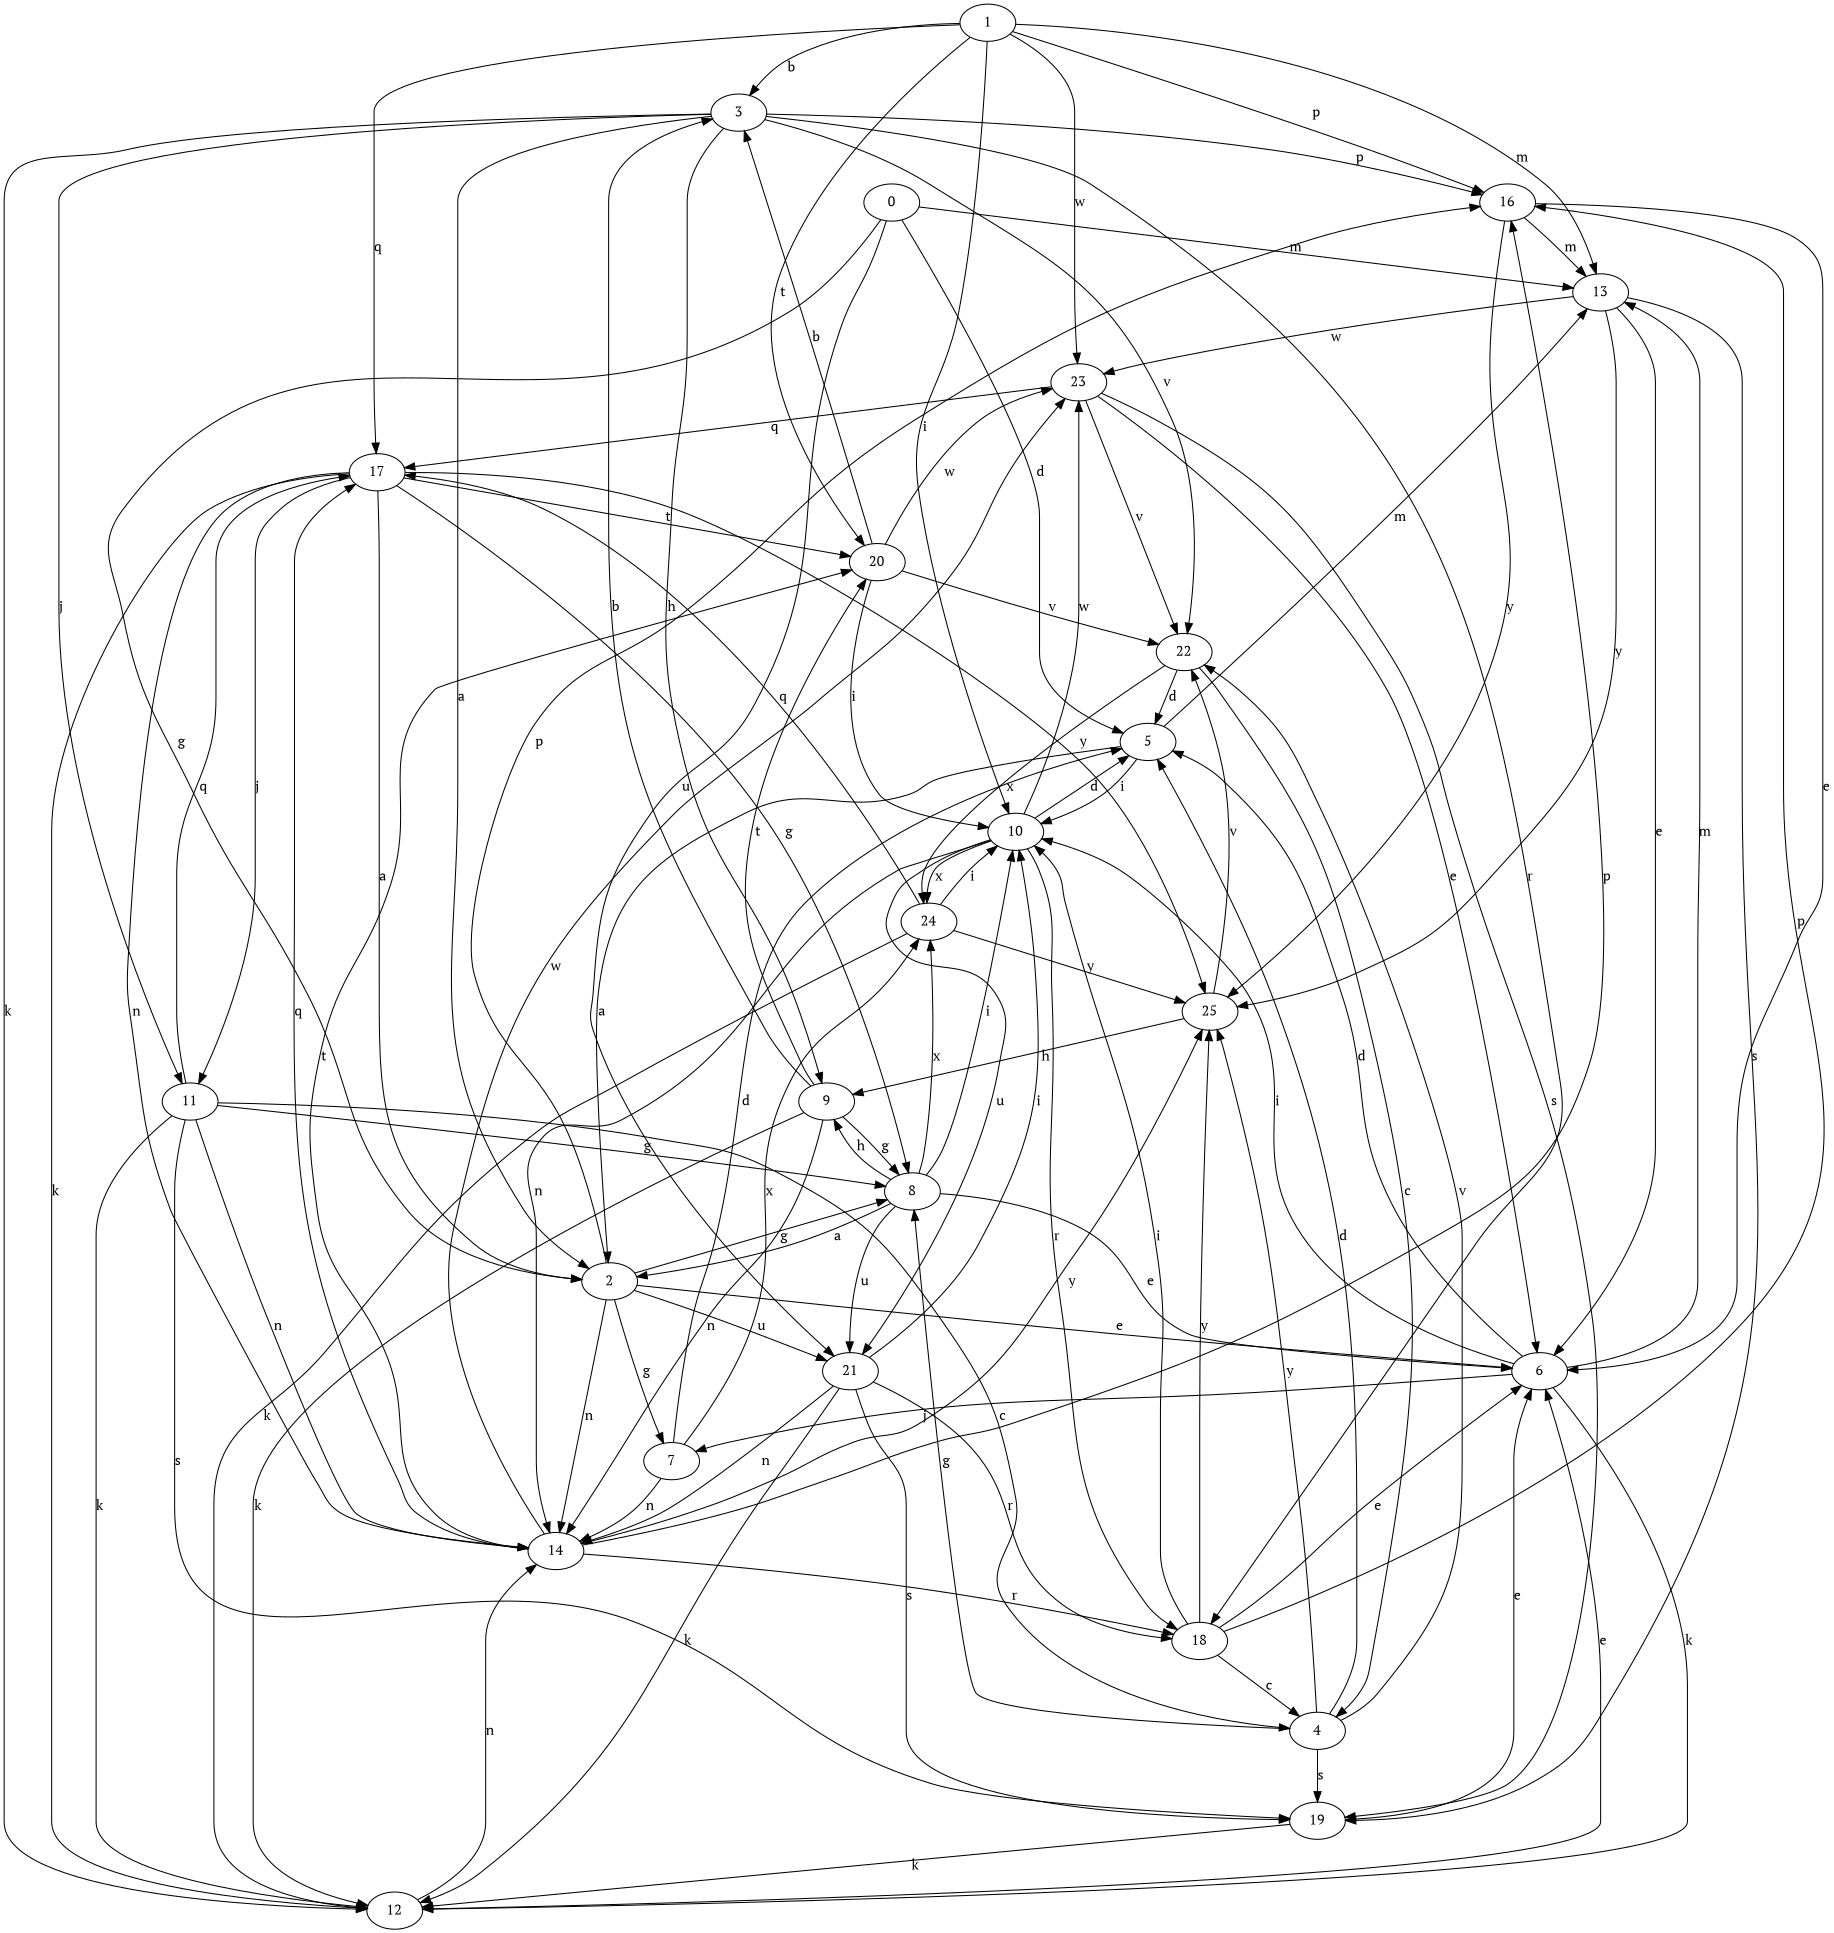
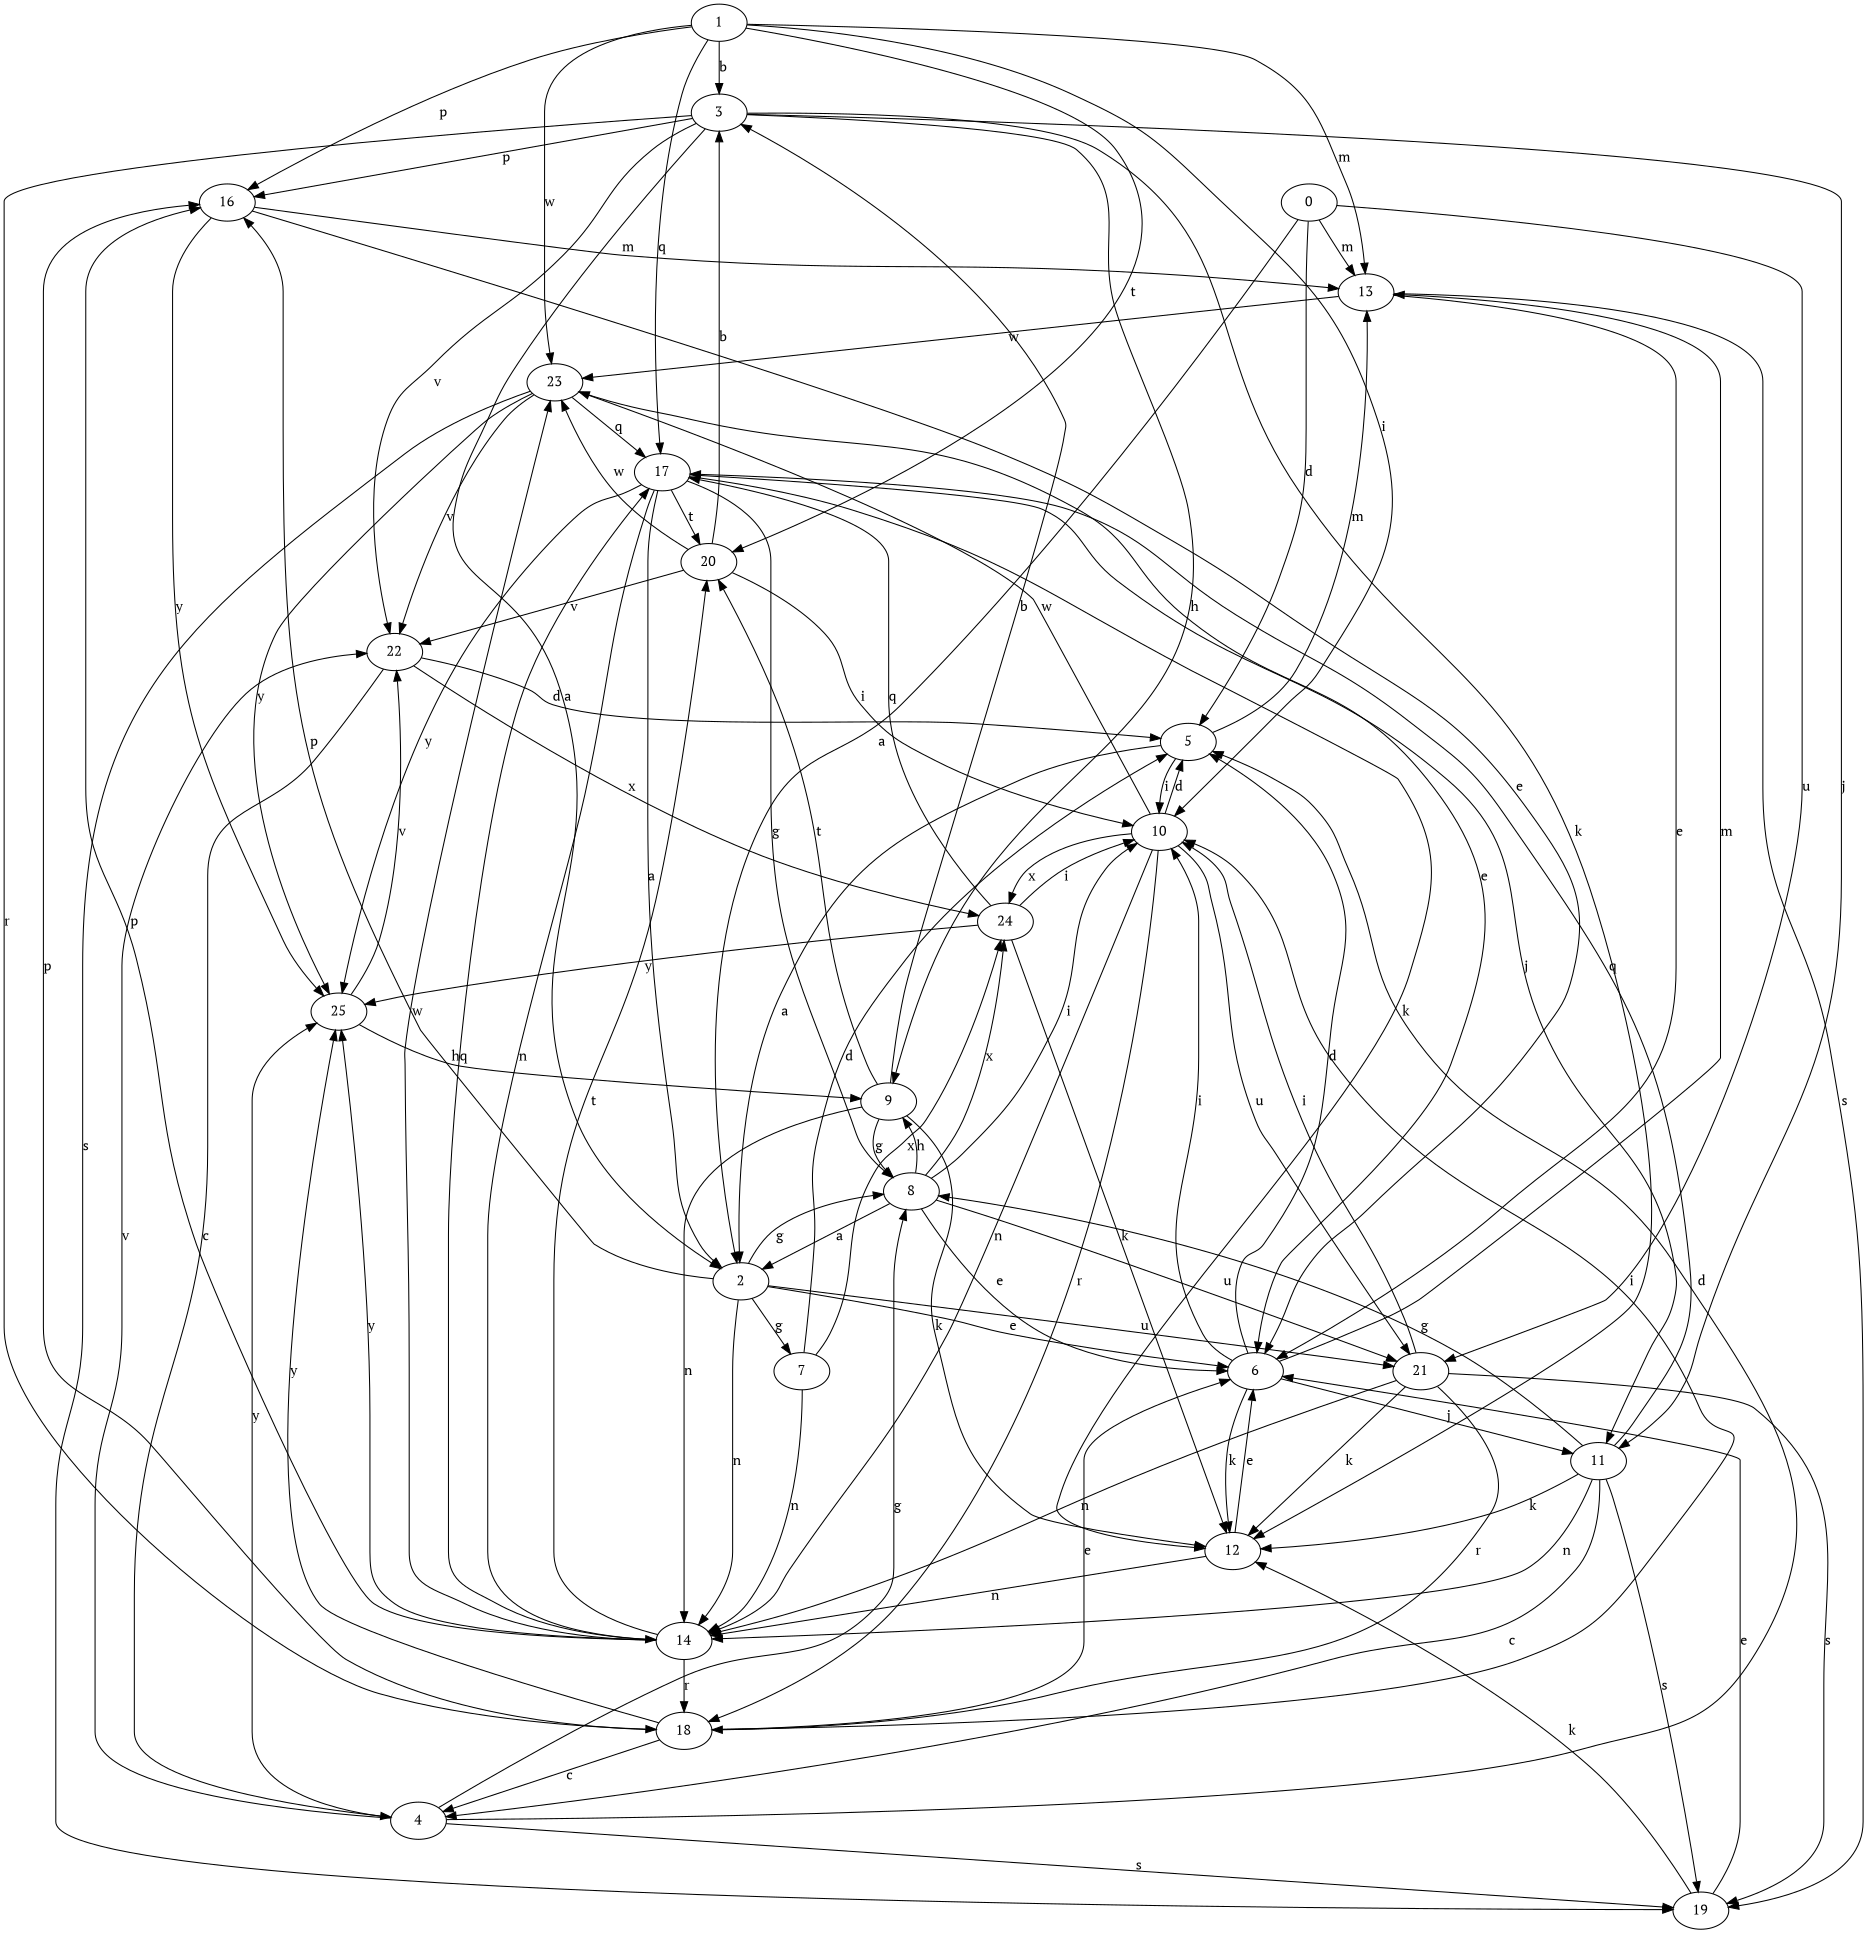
edge "13" -> "25": now "23" -> "25"
edge "0" -> "2": label "g" -> "a"
edge "6" -> "7": now "6" -> "11"
